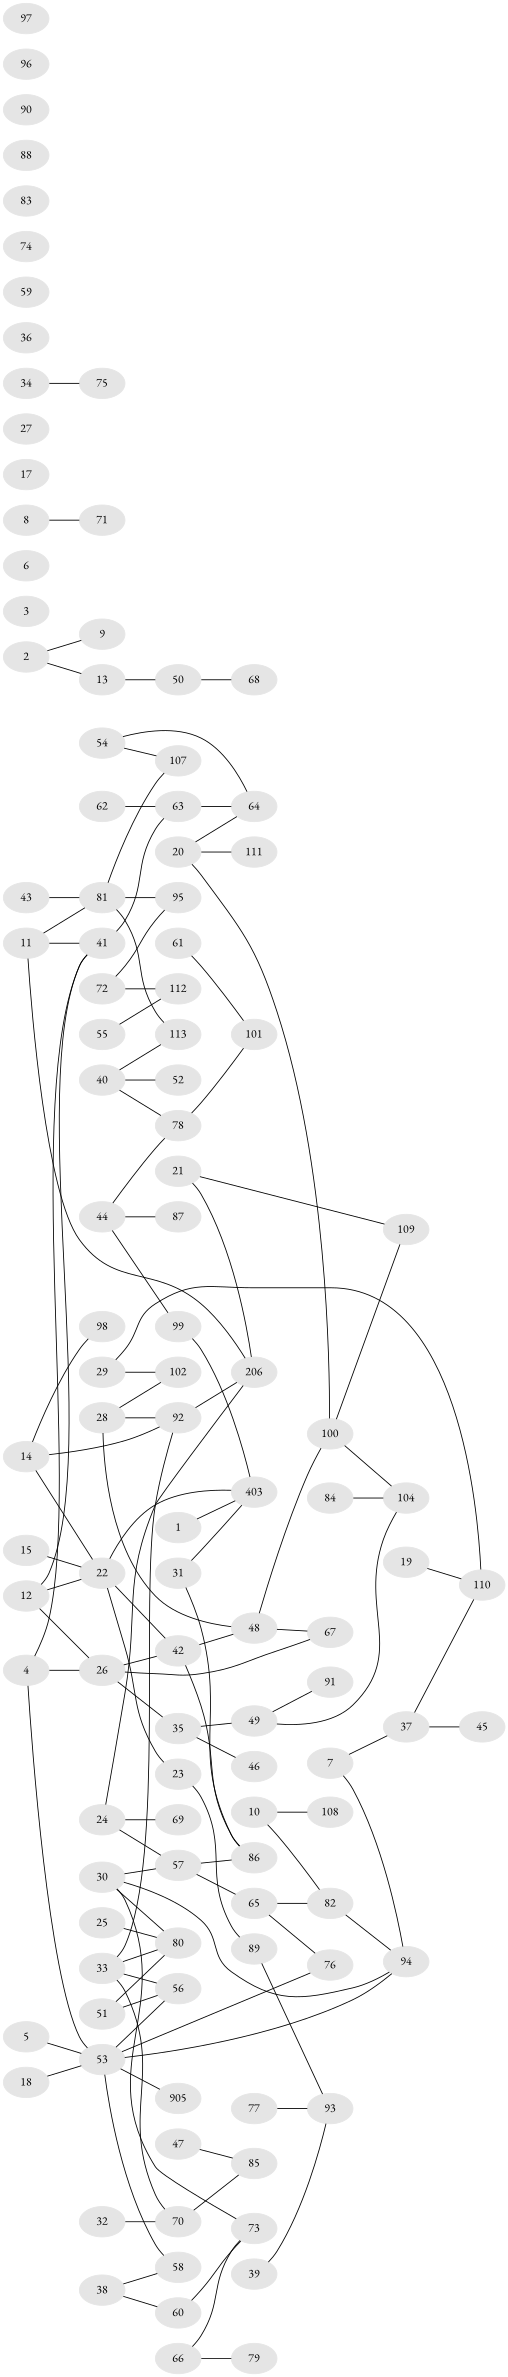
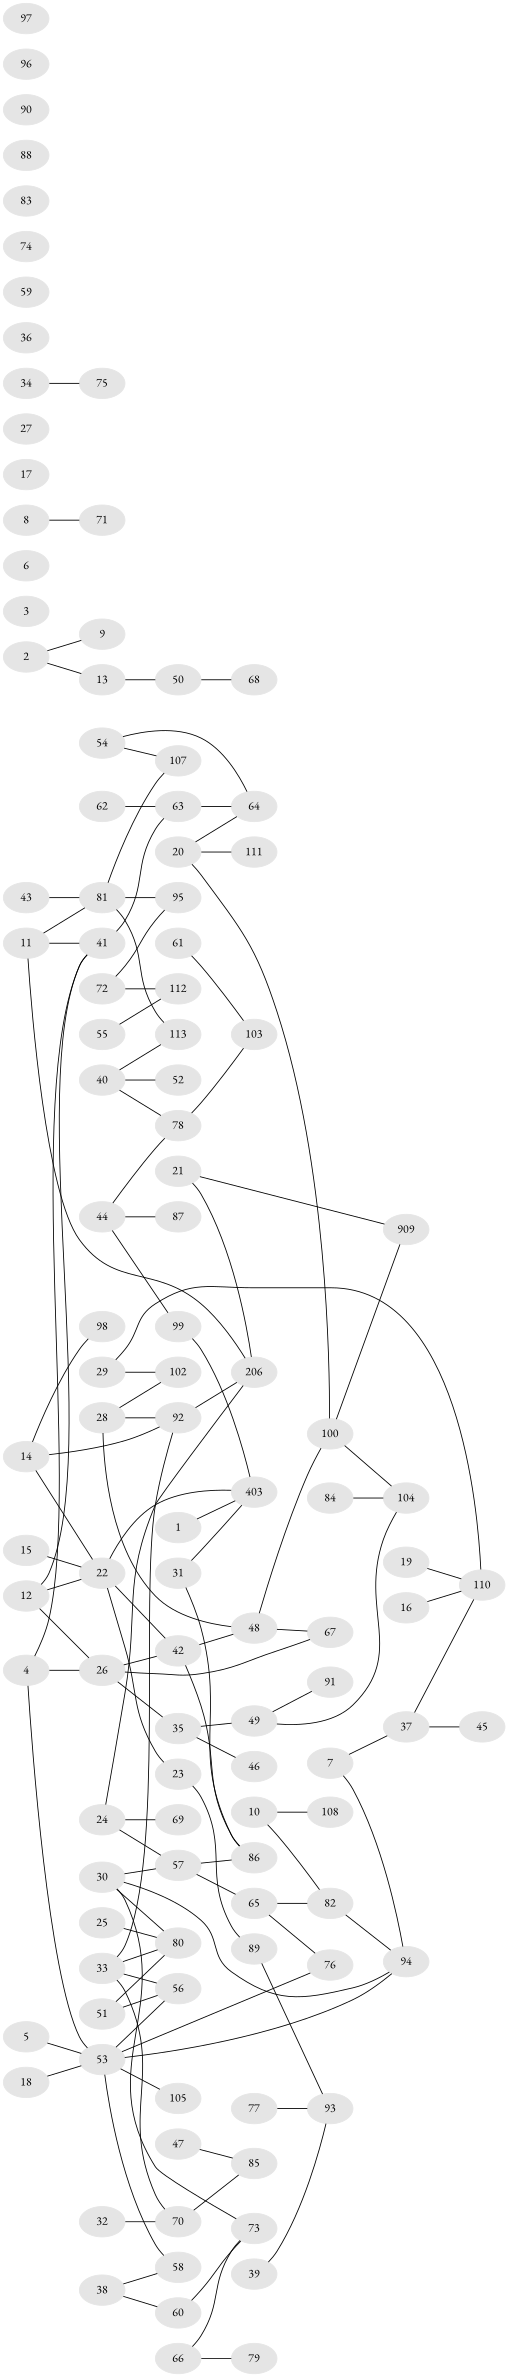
node "101": label "101" -> "103"
node "109": label "109" -> "909"
node "16": added
node "905": label "905" -> "105"
